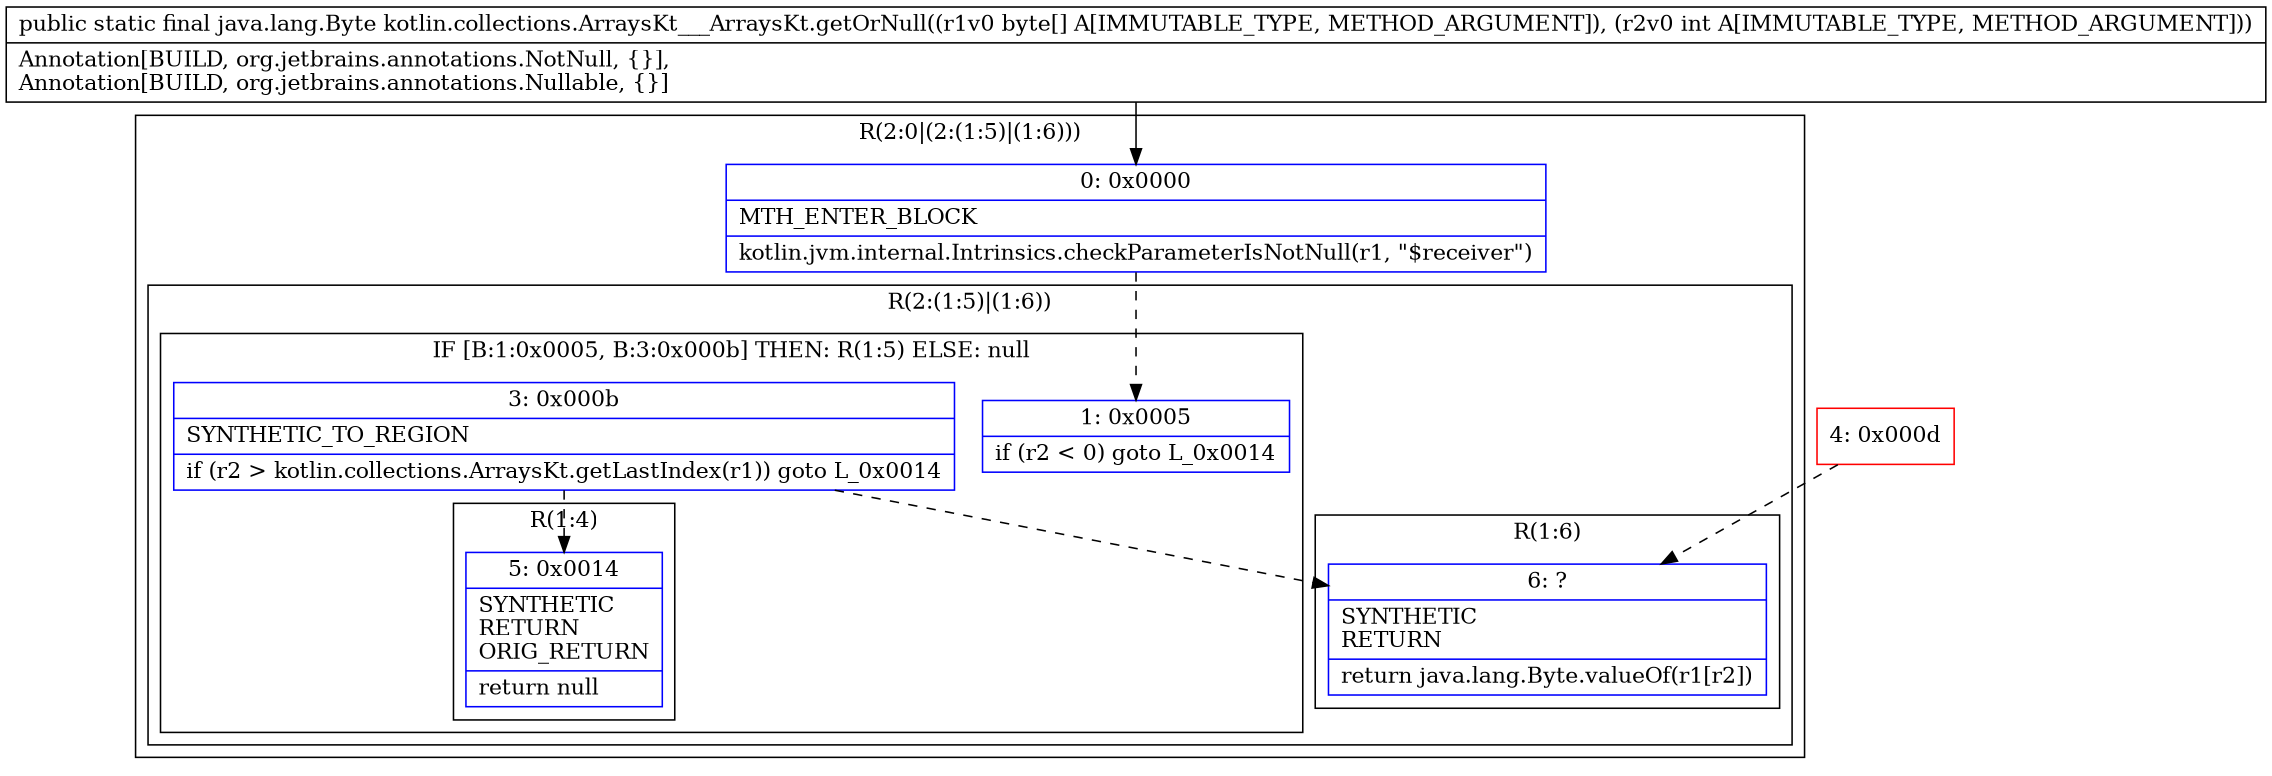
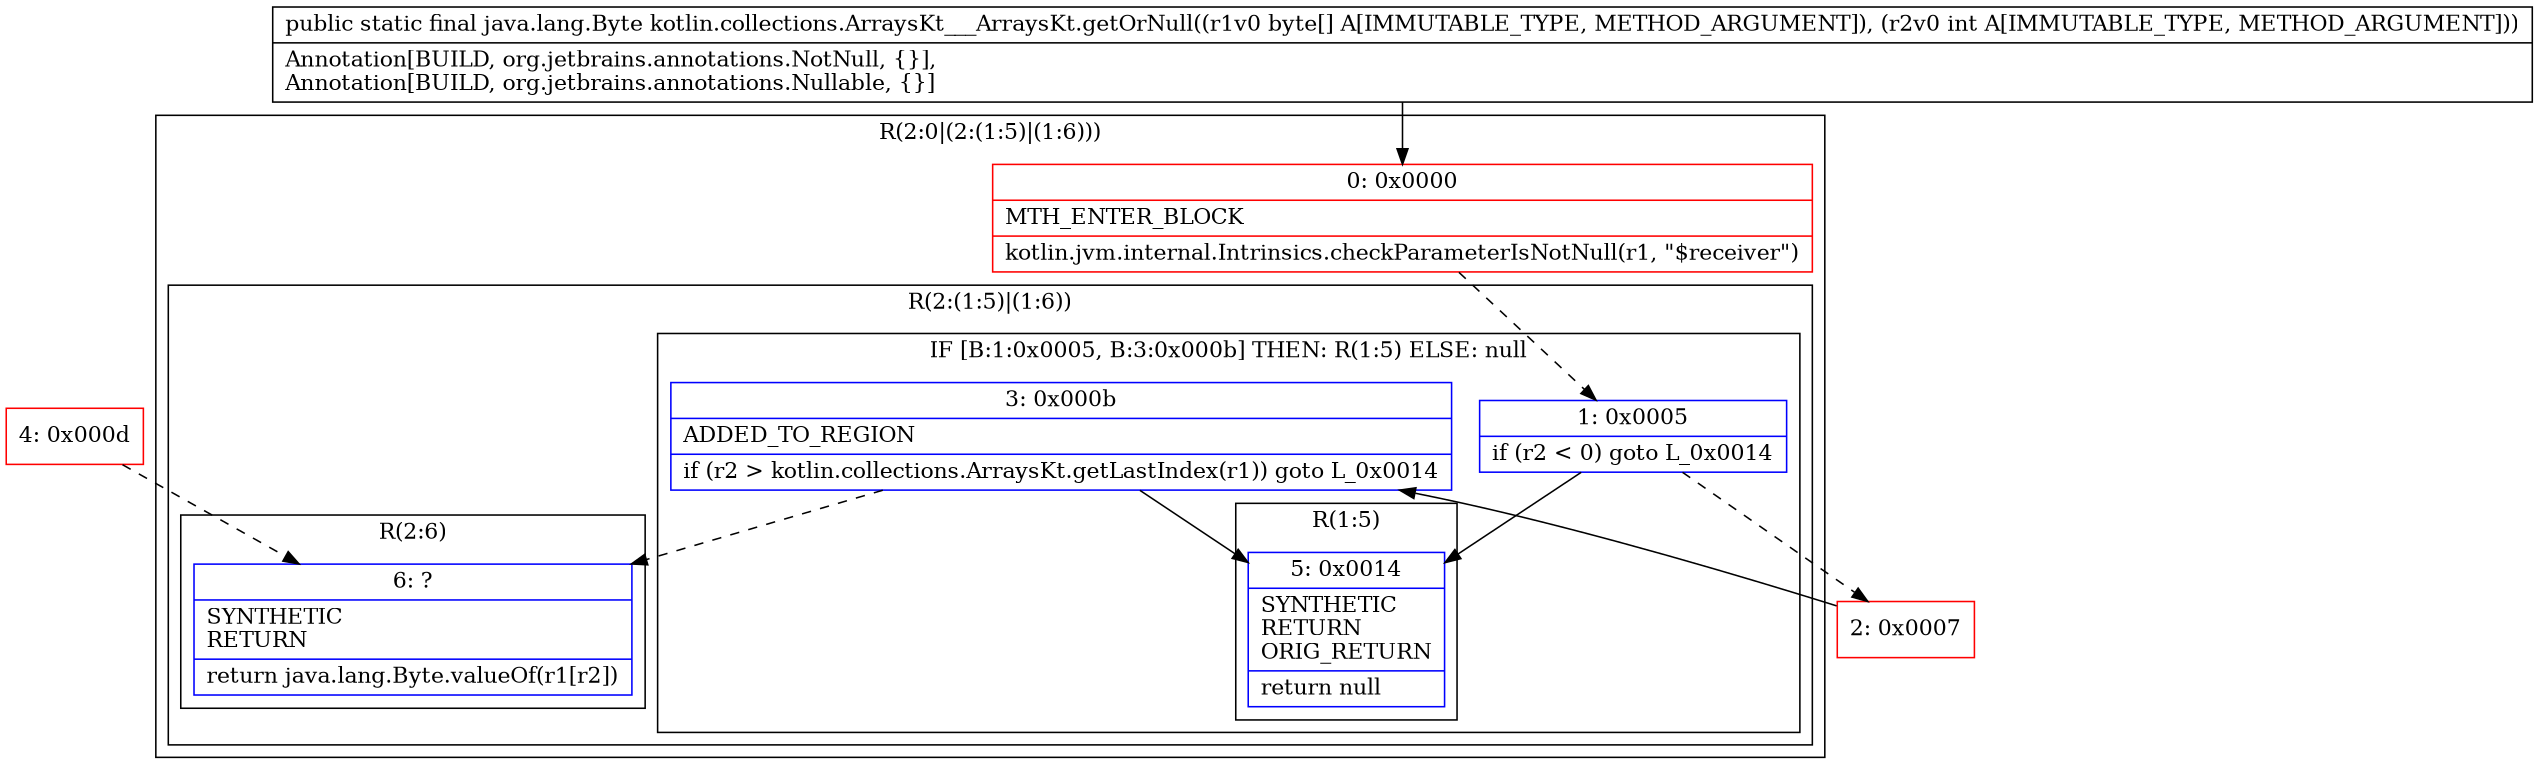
node "0: 0x0000": color blue -> red
node "3: 0x000b": text "SYNTHETIC_TO_REGION" -> "ADDED_TO_REGION"
edge "1: 0x0005" -> "5: 0x0014": added
edge "3: 0x000b" -> "5: 0x0014": style dashed -> solid
cluster "R(1:4)": label "R(1:4)" -> "R(1:5)"
cluster "R(1:6)": label "R(1:6)" -> "R(2:6)"
node "2: 0x0007": added
